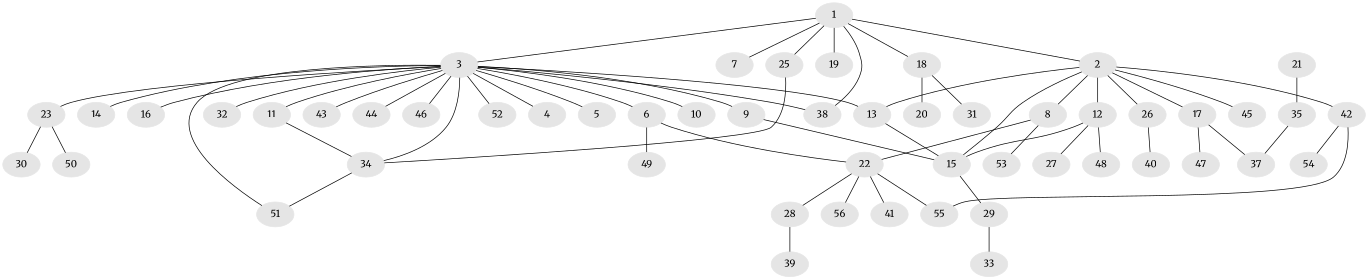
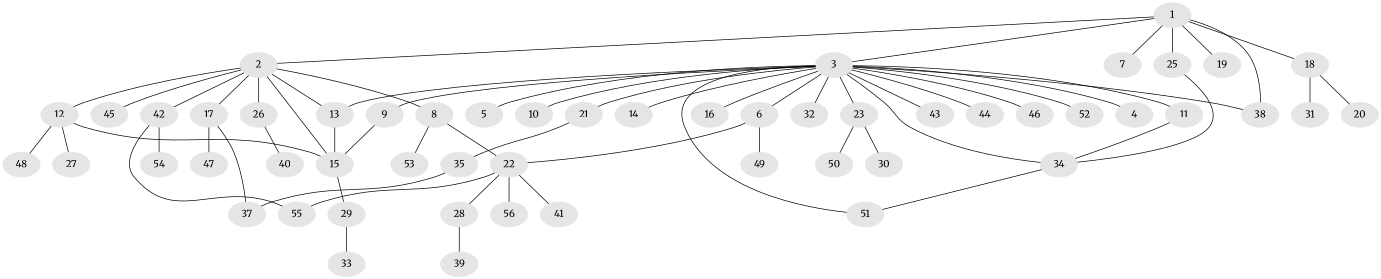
edge "3" -- "21": added
